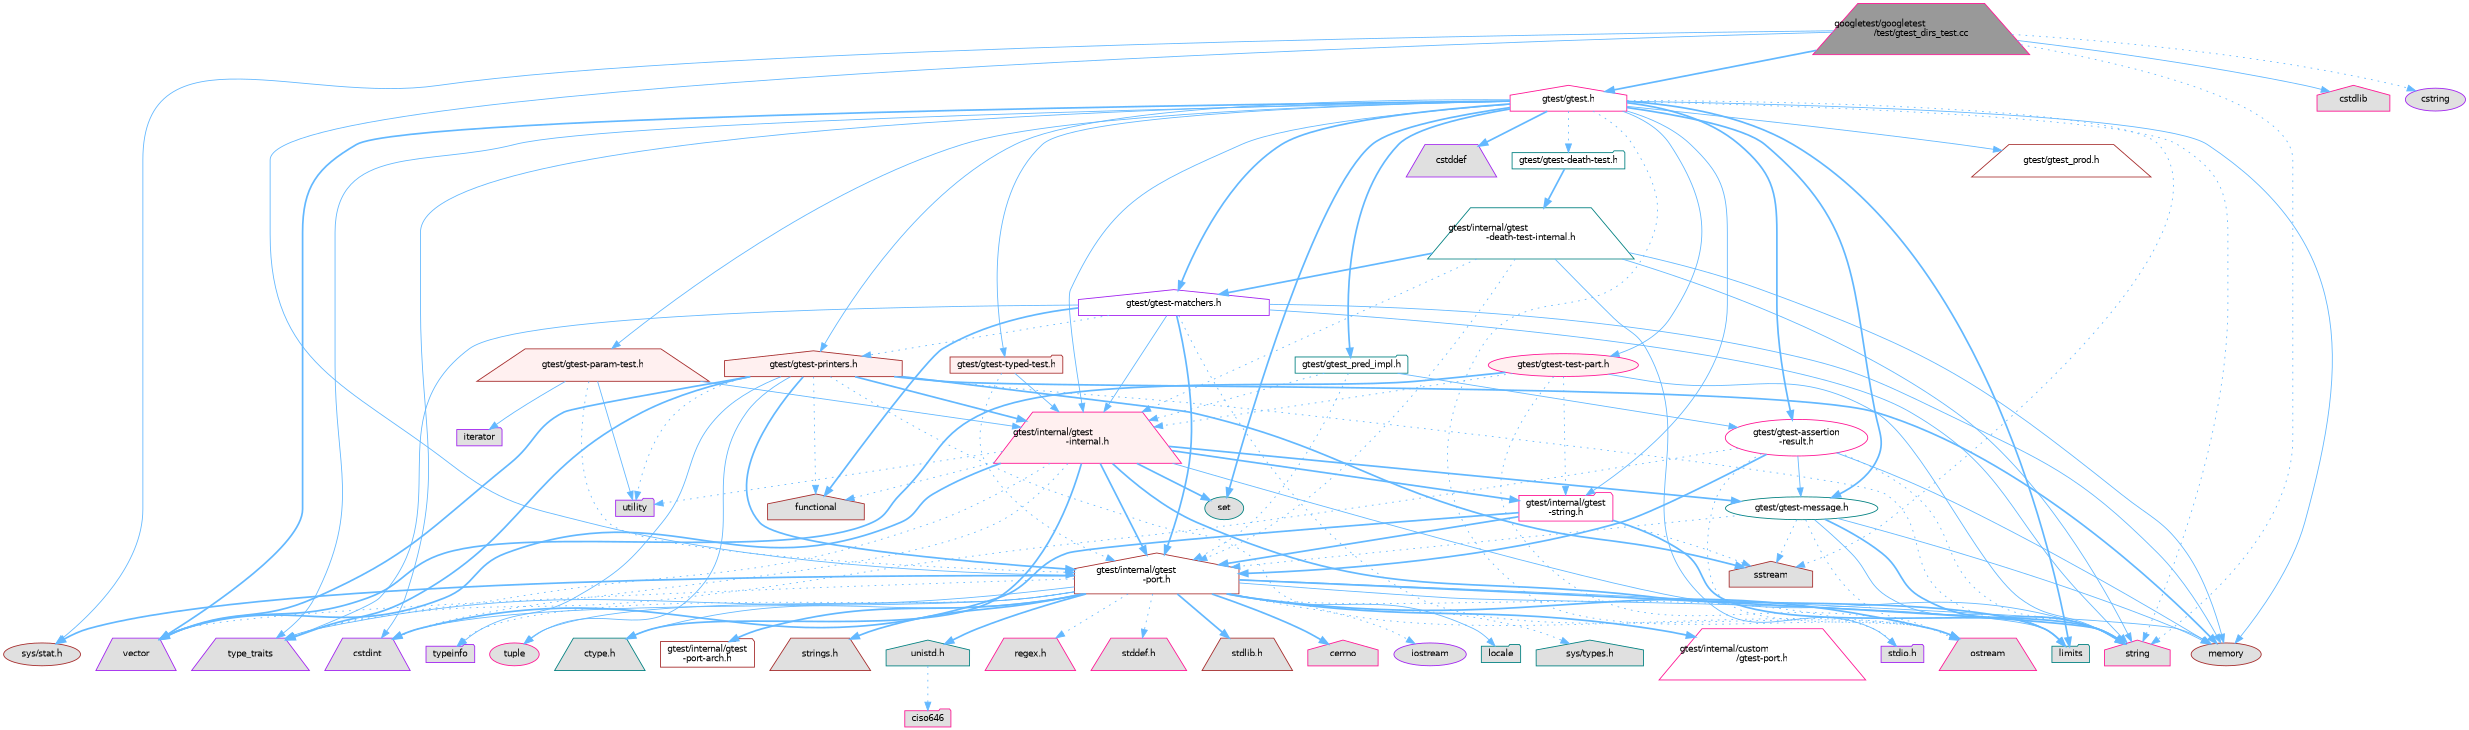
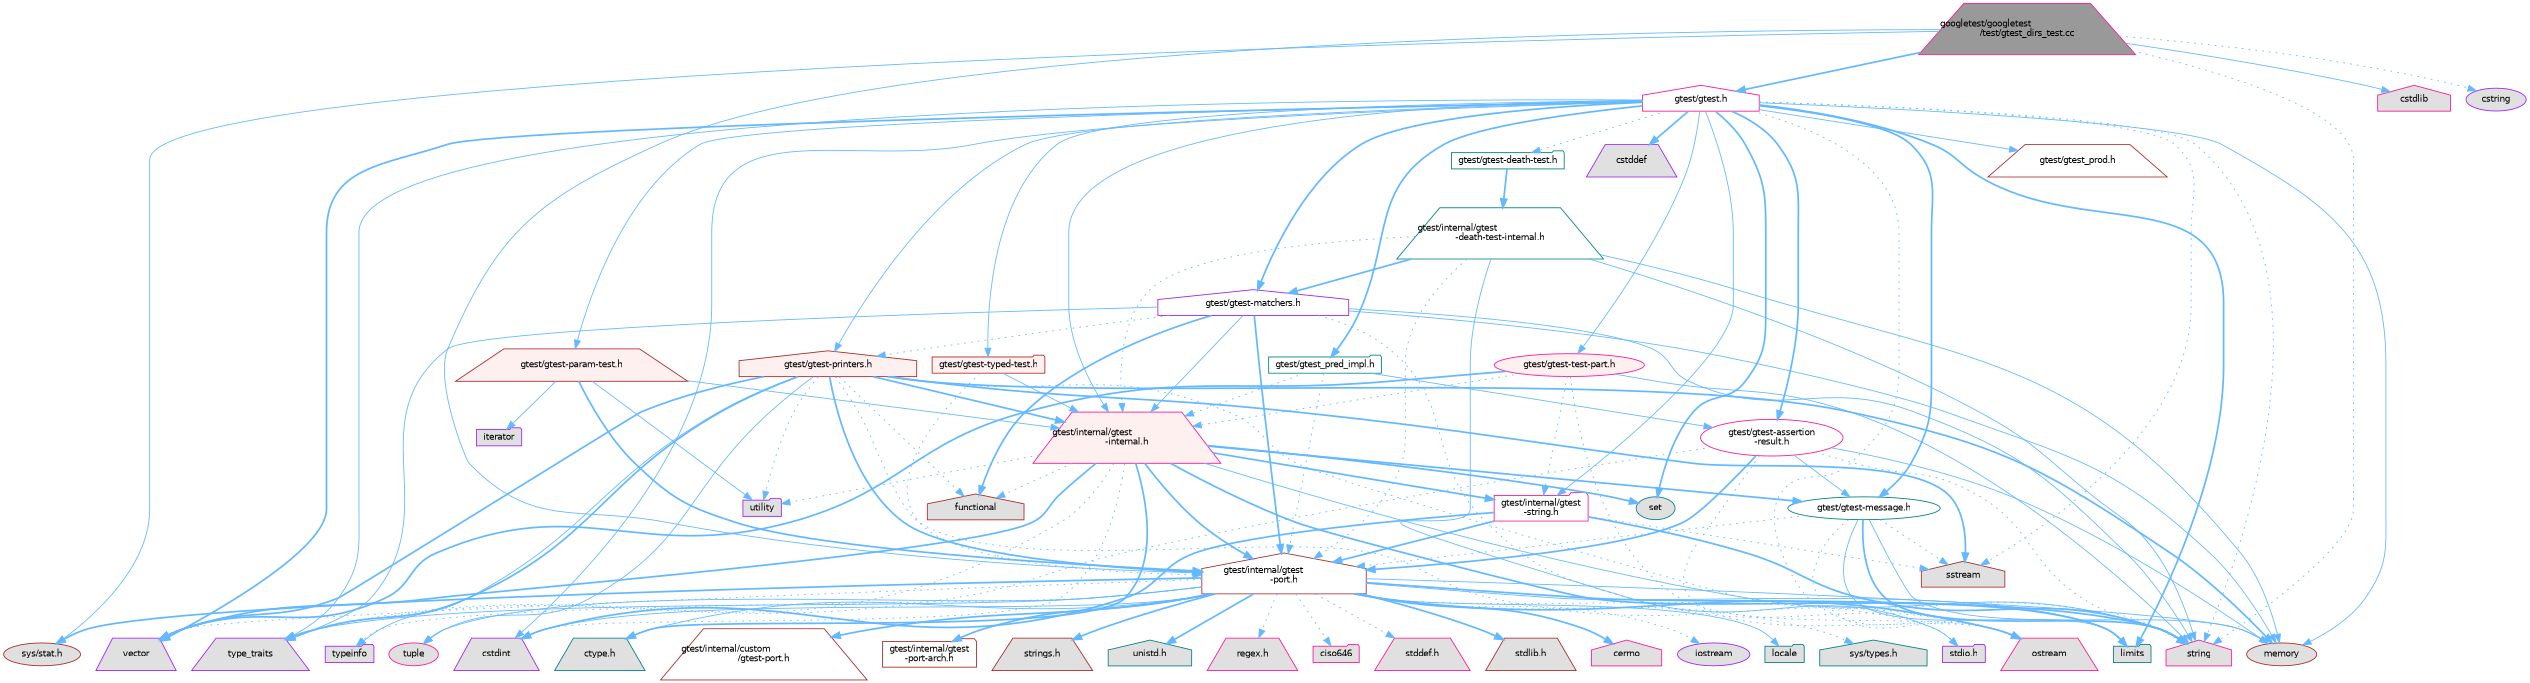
edge "gtest/gtest-param-test.h" -> "gtest/internal/gtest -port.h": style dotted -> bold
node "gtest/internal/custom /gtest-port.h": color deeppink -> brown
edge "unistd.h" -> "ciso646": now "gtest/internal/gtest -port.h" -> "ciso646"
